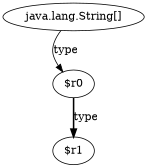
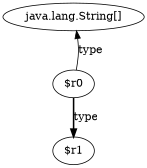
edge "java.lang.String[]" -> "$r0": reversed
